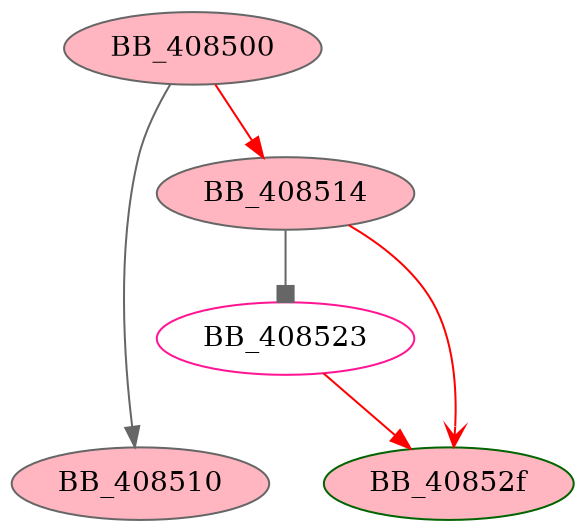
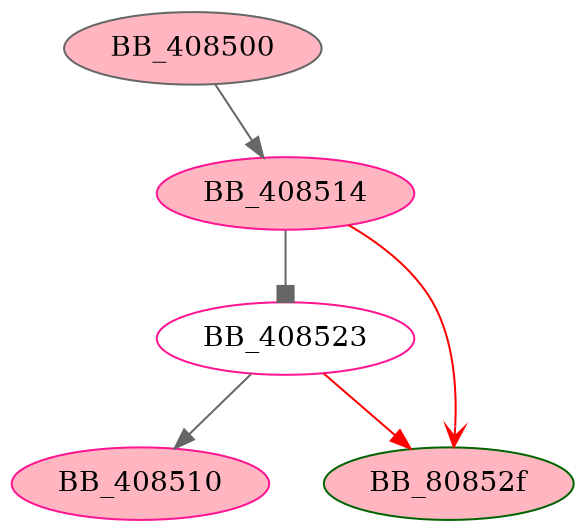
edge "BB_408500" -> "BB_408514": color red -> gray40
node "BB_408514": color gray40 -> deeppink
edge "BB_408500" -> "BB_408510": now "BB_408523" -> "BB_408510"
node "BB_408510": color gray40 -> deeppink
node "BB_40852f": label "BB_40852f" -> "BB_80852f"
